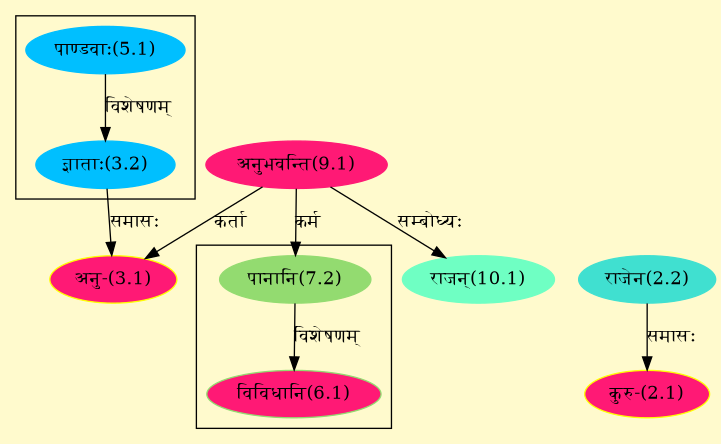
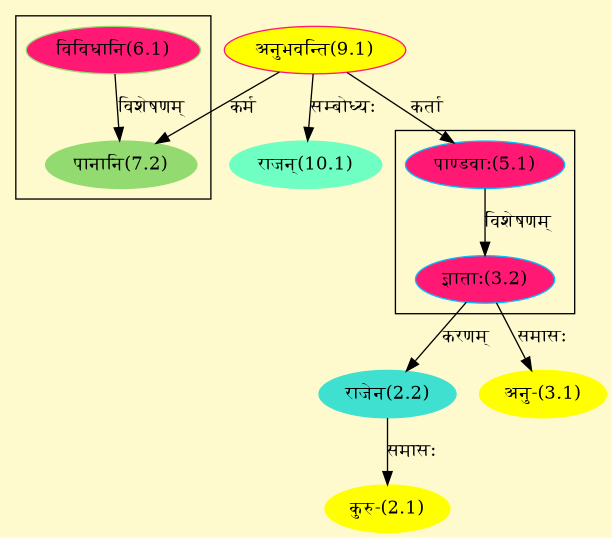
node "पाण्डवाः(5.1)": fillcolor #00bfff -> #ff1975
node "ज्ञाताः(3.2)": fillcolor #00bfff -> #ff1975
node "अनुभवन्ति(9.1)": fillcolor #ff1975 -> #ffff00
edge "अनुभवन्ति(9.1)" -> "अनु-(3.1)": now "अनुभवन्ति(9.1)" -> "पाण्डवाः(5.1)"
node "अनु-(3.1)": fillcolor #ff1975 -> #ffff00
edge "पानानि(7.2)" -> "विविधानि(6.1)": reversed
edge "ज्ञाताः(3.2)" -> "राजेन(2.2)": added, label "करणम्"
node "कुरु-(2.1)": fillcolor #ff1975 -> #ffff00
